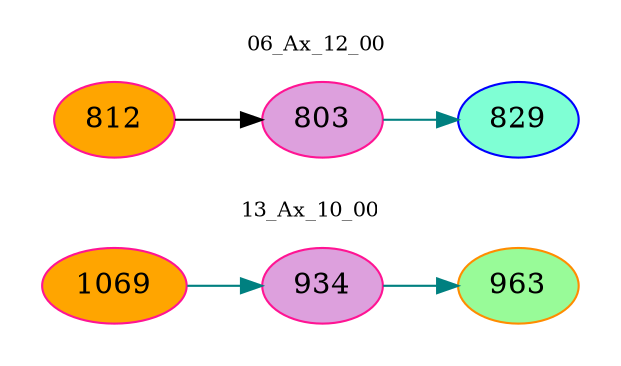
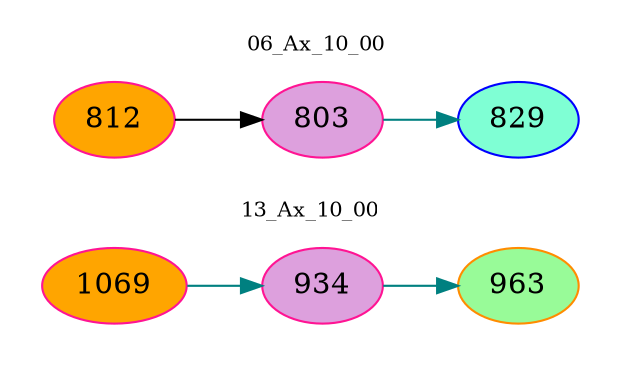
cluster "06_Ax_12_00": label "06_Ax_12_00" -> "06_Ax_10_00"
